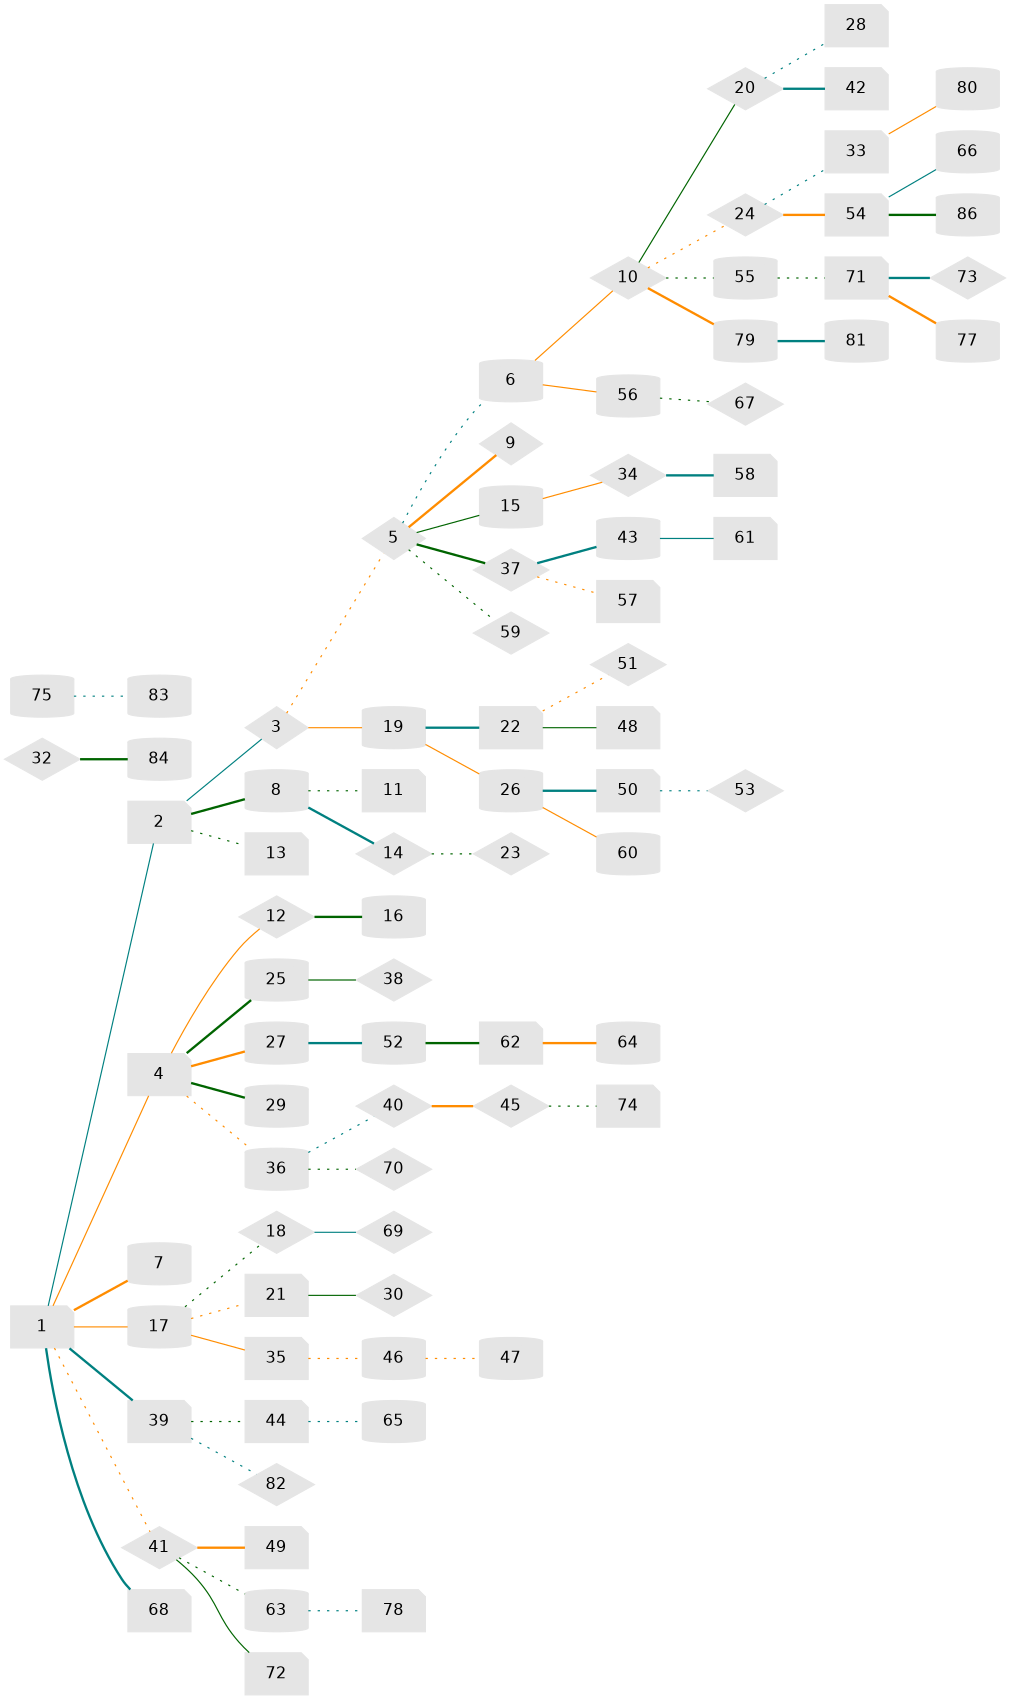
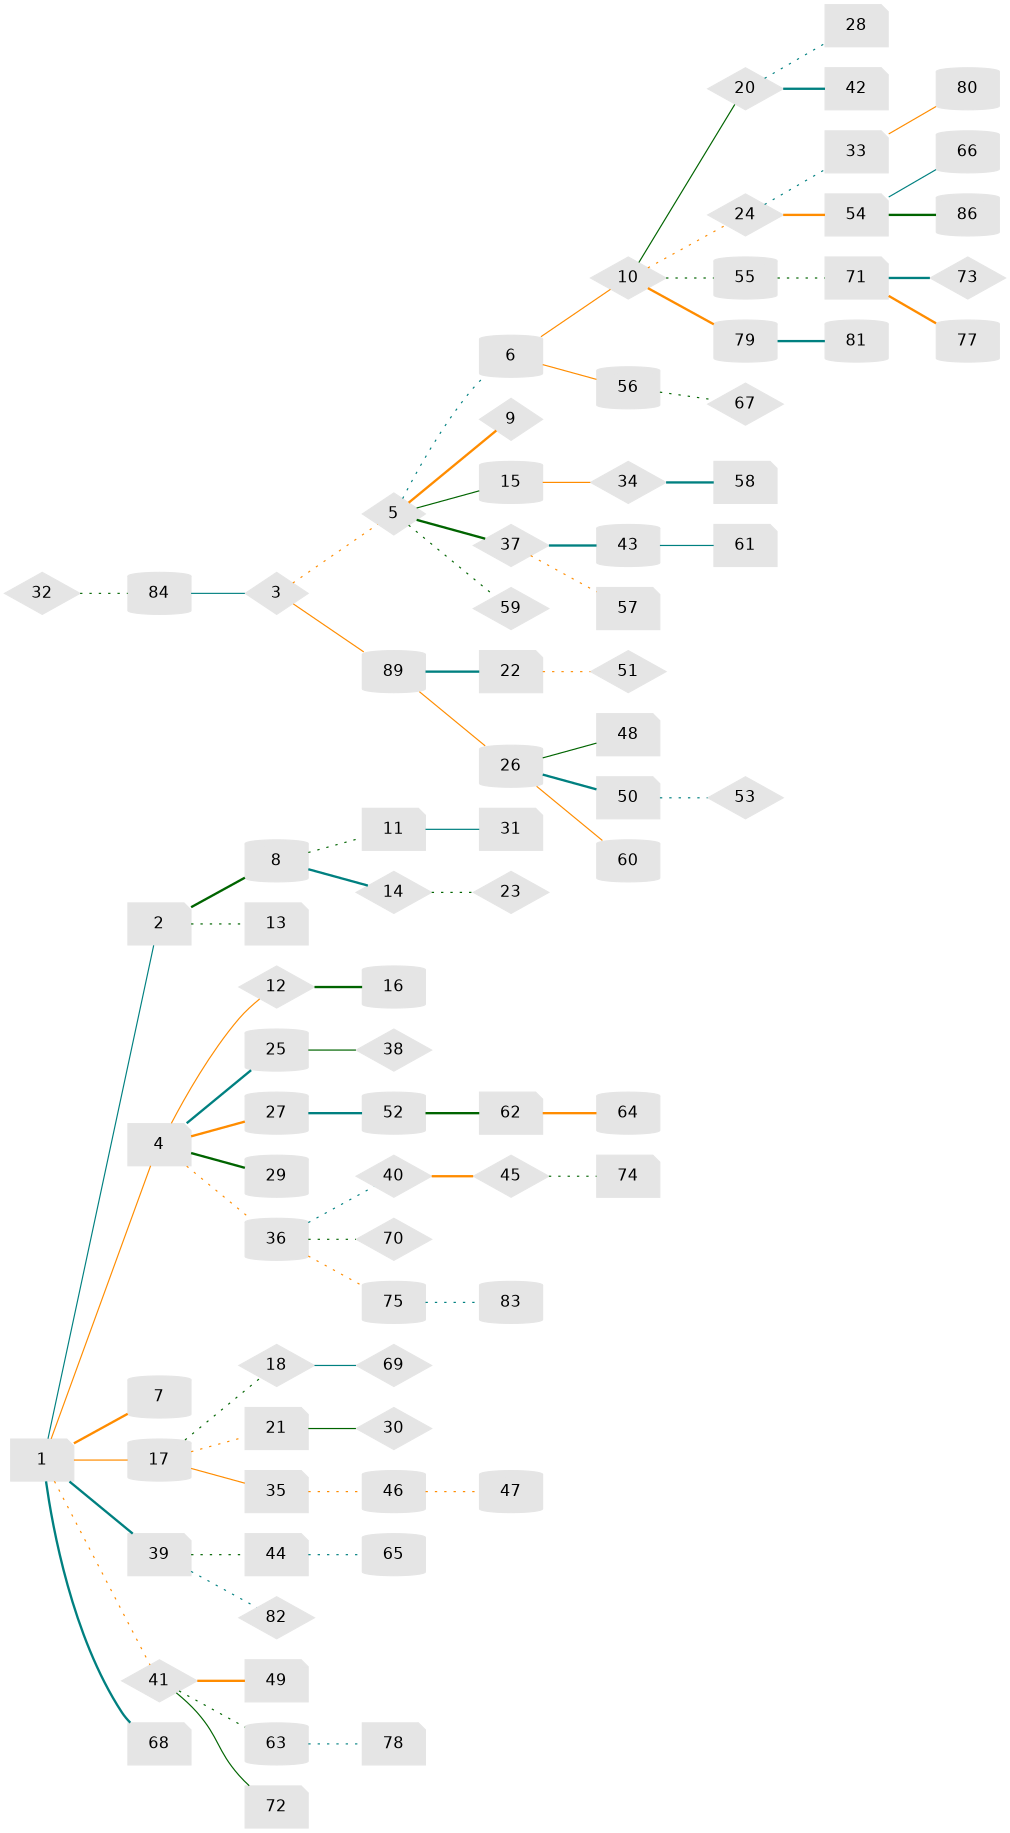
node "19": label "19" -> "89"
edge "22" -- "48": now "26" -- "48"
edge "32" -- "84": style bold -> dotted
edge "3" -- "2": now "3" -- "84"
node "31": added
edge "25" -- "4": color darkgreen -> teal
edge "36" -- "75": added
